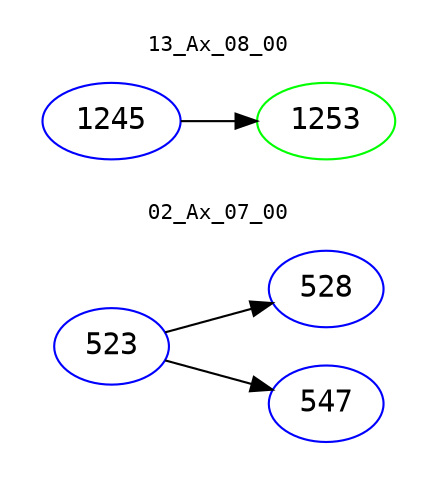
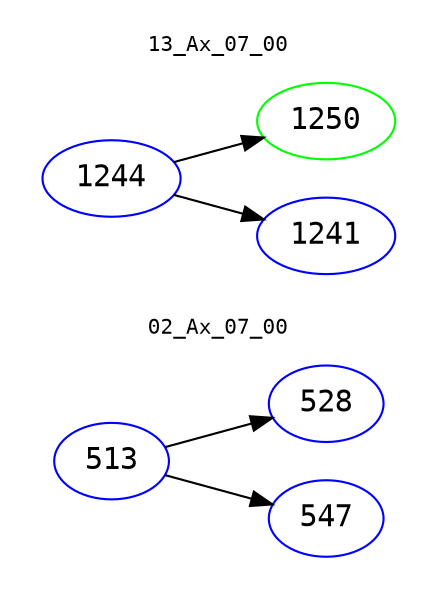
cluster "13_Ax_08_00": label "13_Ax_08_00" -> "13_Ax_07_00"
node "1245": label "1245" -> "1244"
node "1253": label "1253" -> "1250"
node "1241": added
node "523": label "523" -> "513"
